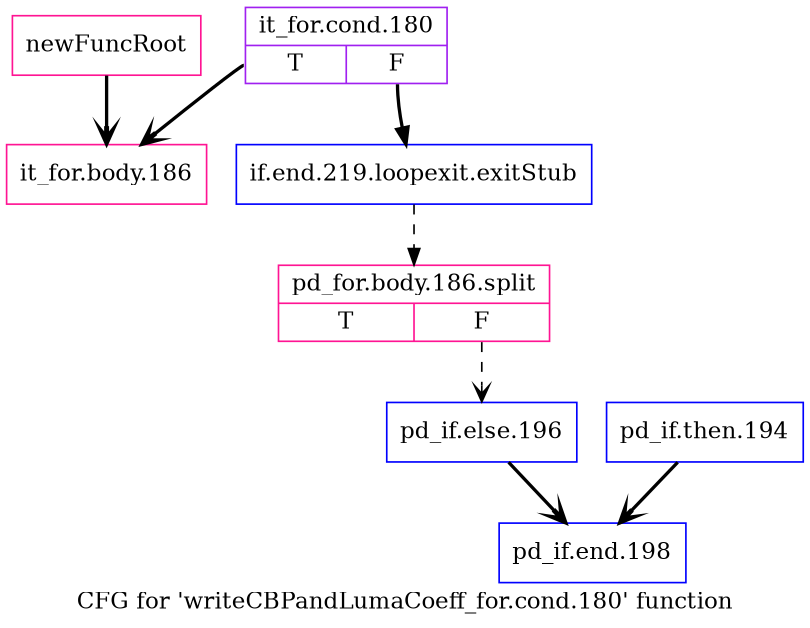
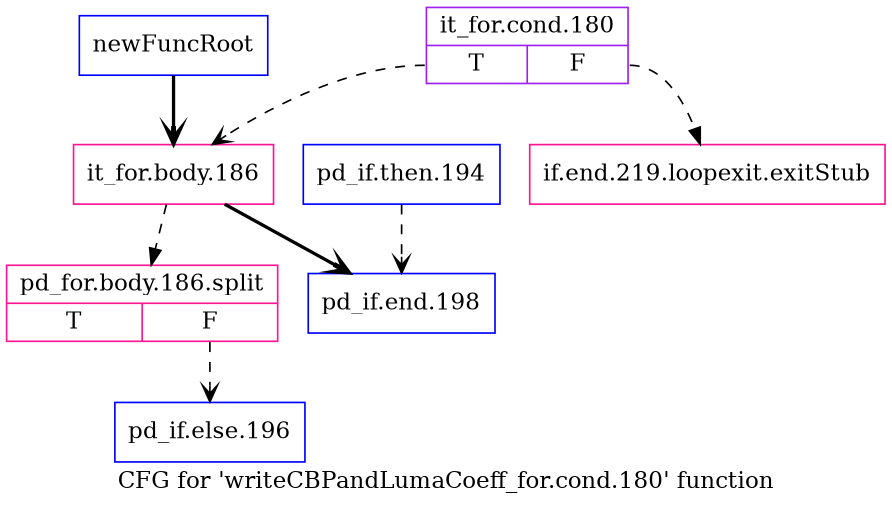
node "newFuncRoot": color deeppink -> blue
edge "it_for.cond.180" -> "it_for.body.186": style bold -> dashed
edge "it_for.cond.180" -> "if.end.219.loopexit.exitStub": style bold -> dashed
node "if.end.219.loopexit.exitStub": color blue -> deeppink
edge "if.end.219.loopexit.exitStub" -> "pd_for.body.186.split": now "it_for.body.186" -> "pd_for.body.186.split"
edge "pd_if.else.196" -> "pd_if.end.198": now "it_for.body.186" -> "pd_if.end.198"
edge "pd_if.then.194" -> "pd_if.end.198": style bold -> dashed
